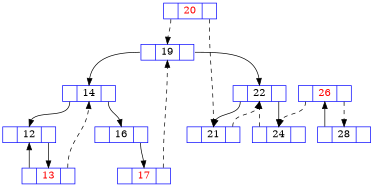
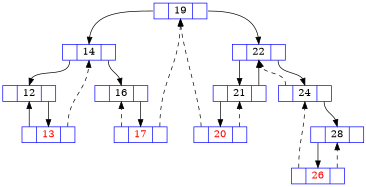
edge "21" -> "20": added
edge "24" -> "28": added
edge "21" -> "22": style dashed -> solid
edge "17" -> "16": added
